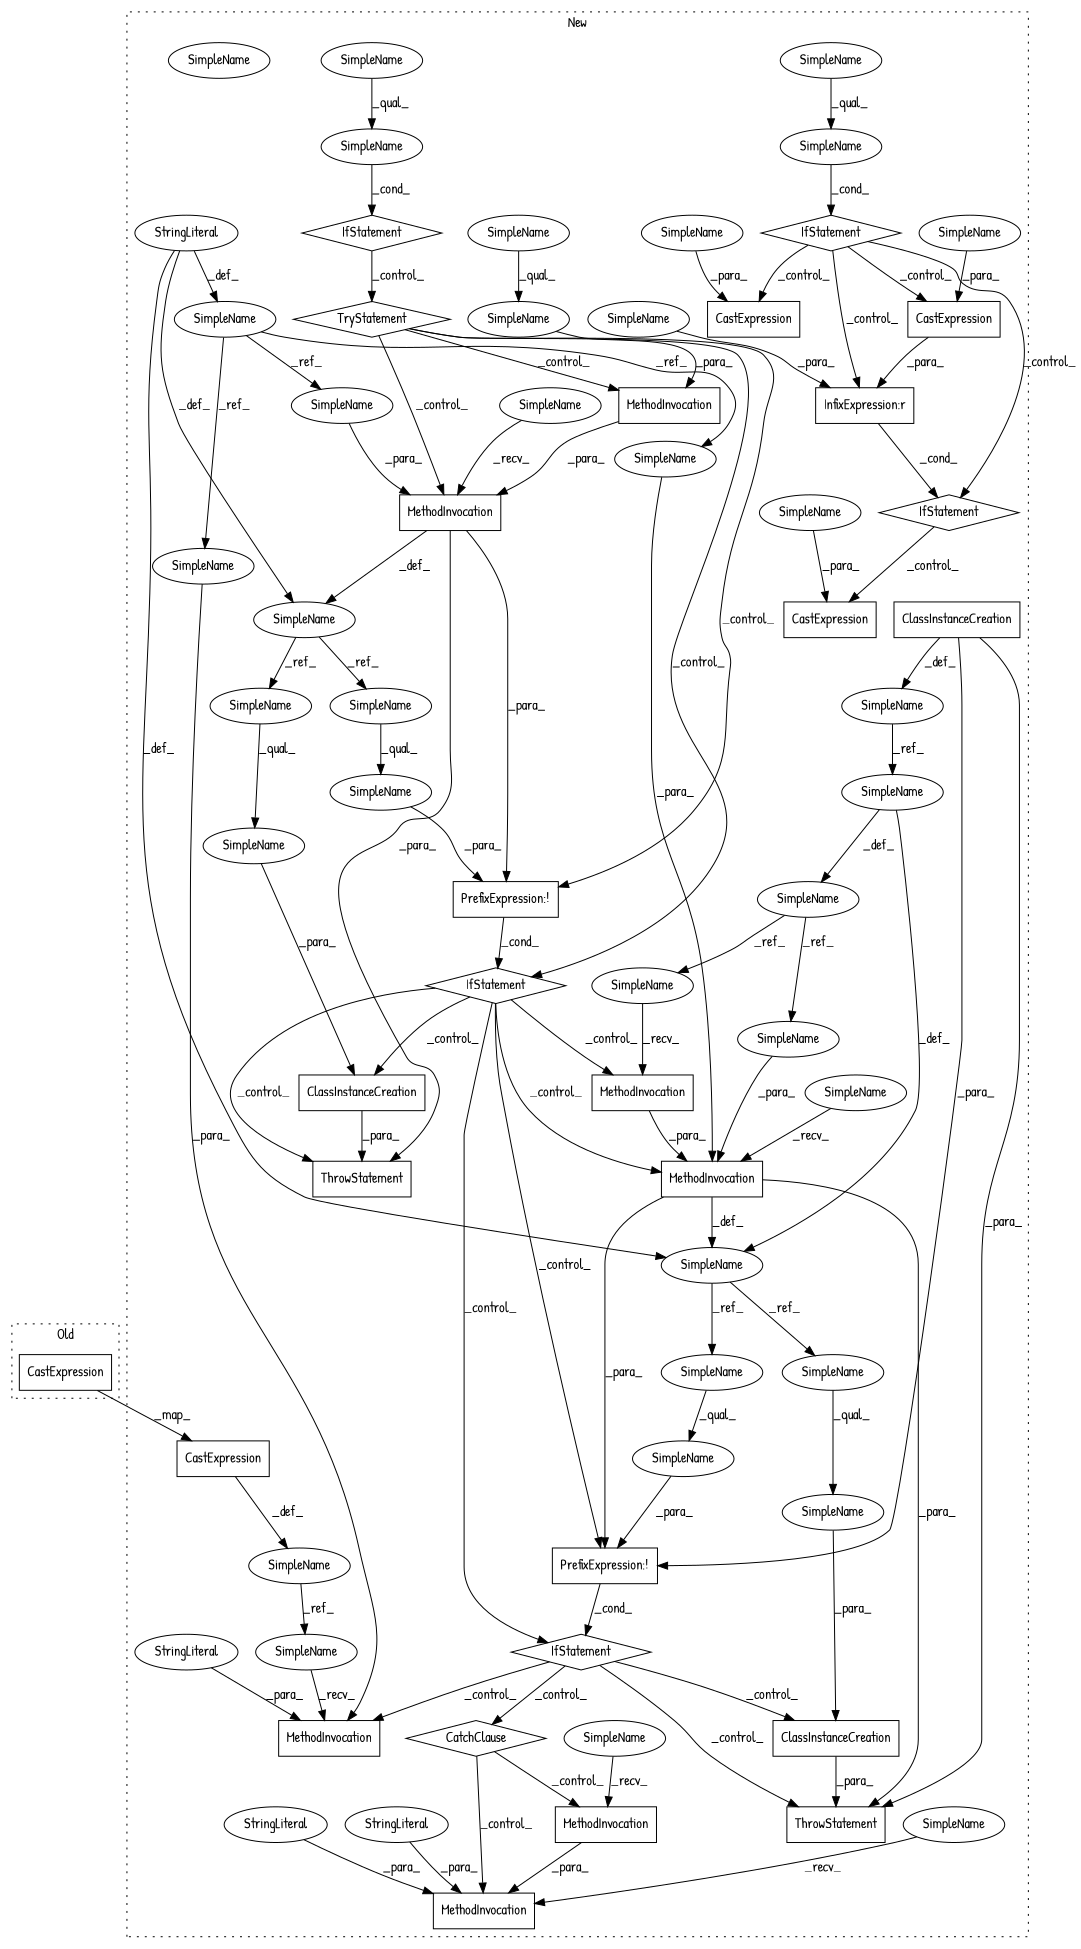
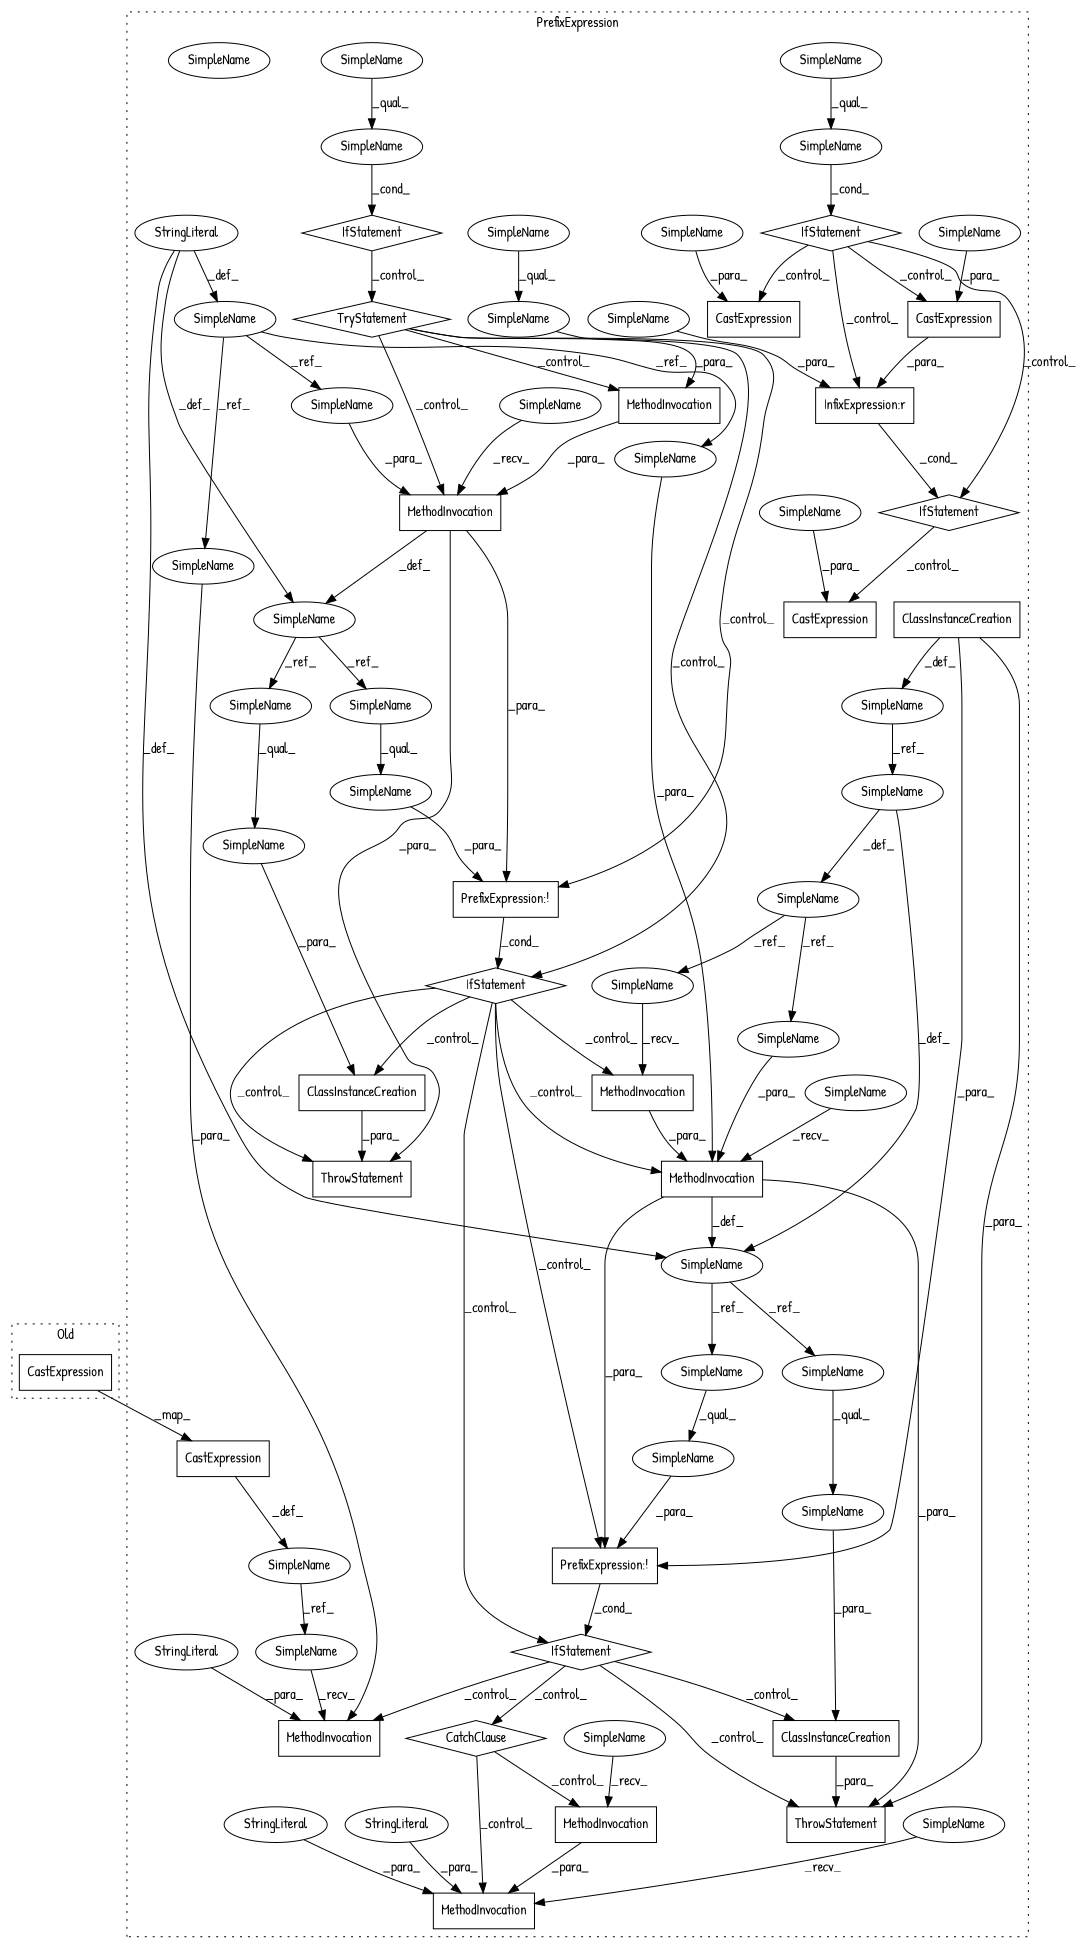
cluster "New": label "New" -> "PrefixExpression"
